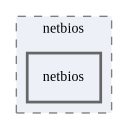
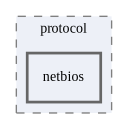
cluster "netbios": label "netbios" -> "protocol"
